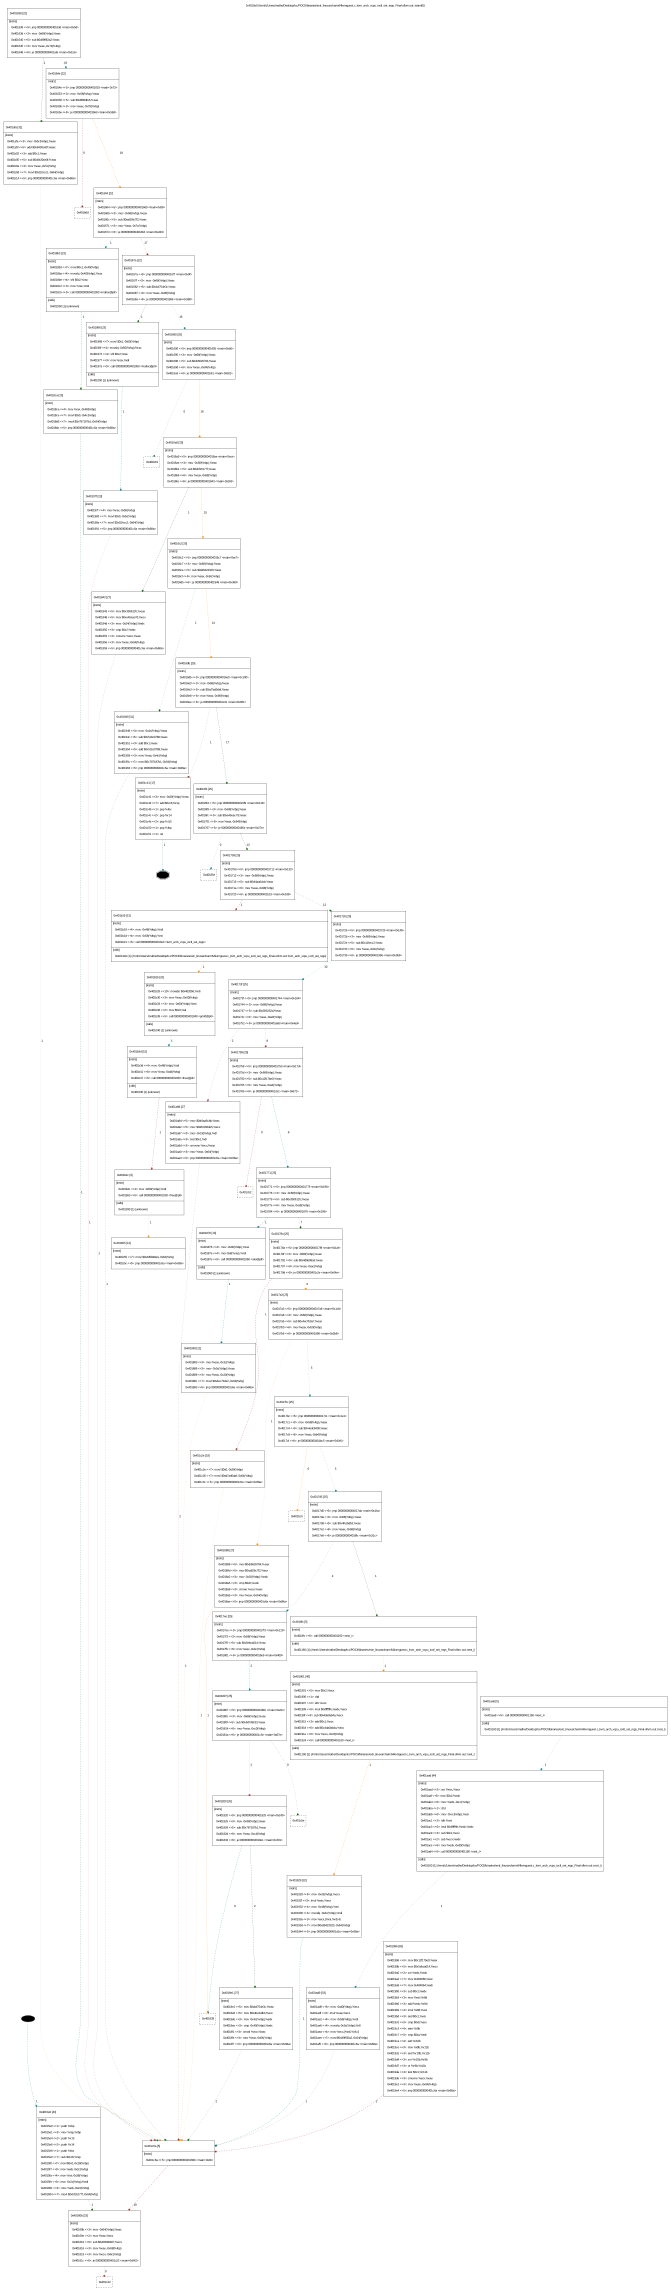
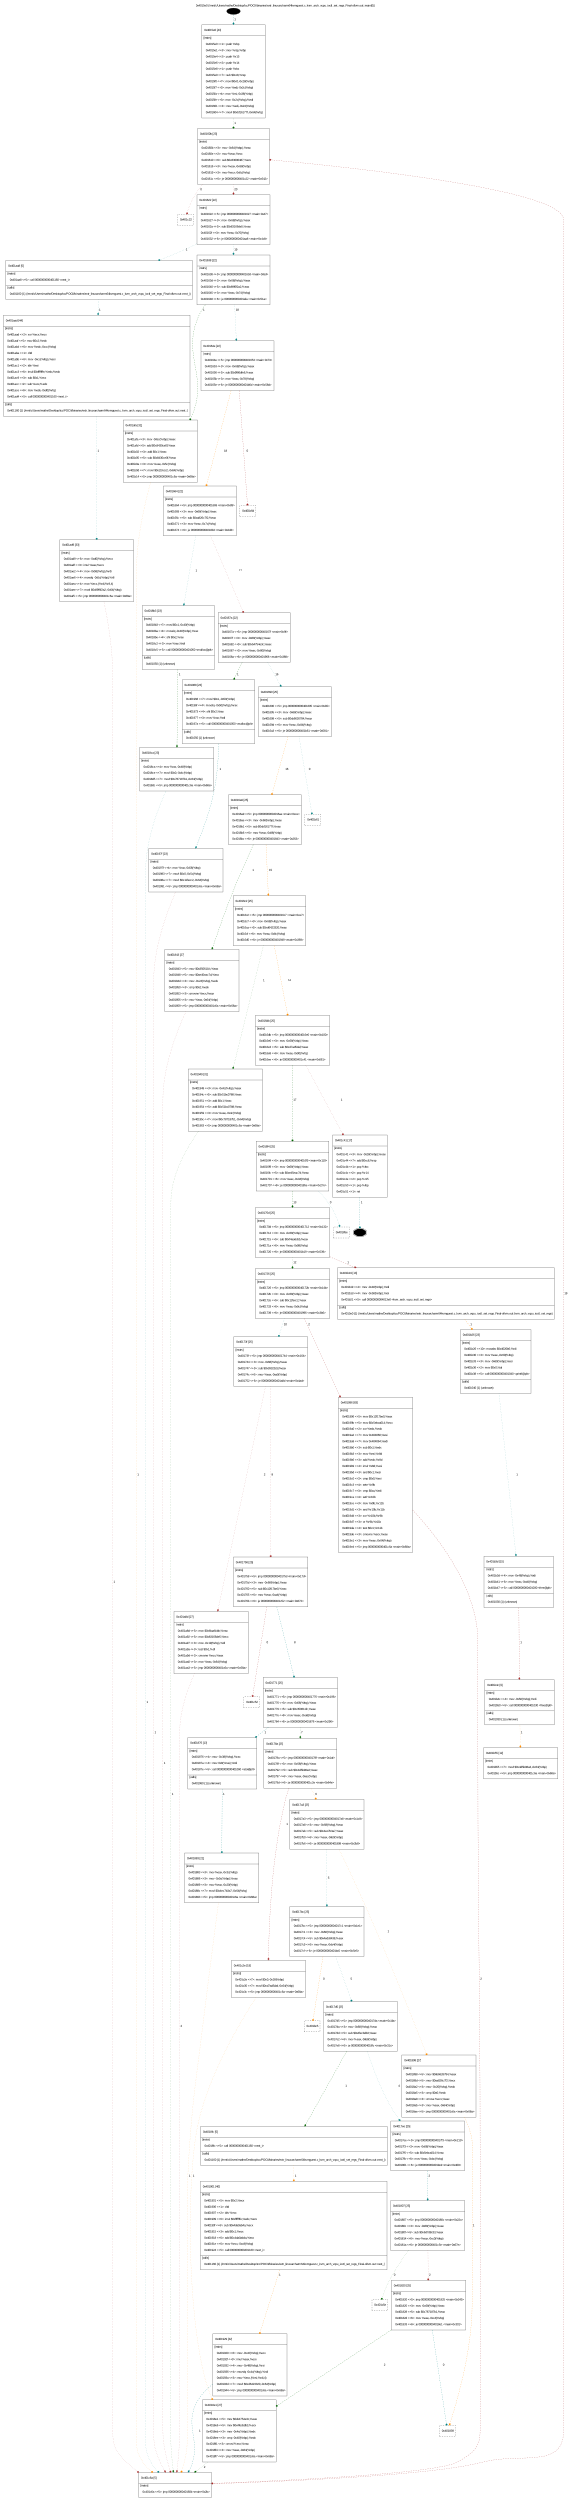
node "0x401622 [22]": added
edge "0x4018ca [23]" -> "0x401c6a [5]": style dashed -> dotted
edge "0x401726 [25]" -> "0x401996 [83]": added, label "2"
edge "0x401c2e [19]" -> "0x401c6a [5]": now "0x401c2e [19]" -> "0x4018e1 [27]"
